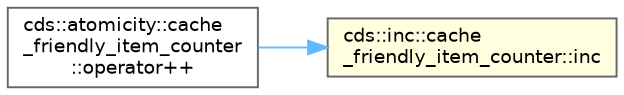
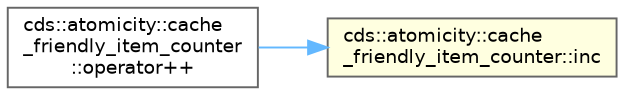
node "cds::inc::cache _friendly_item_counter::inc": label "cds::inc::cache _friendly_item_counter::inc" -> "cds::atomicity::cache _friendly_item_counter::inc"
